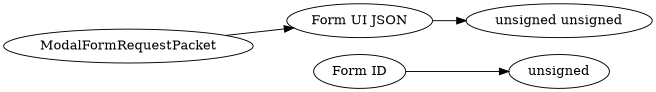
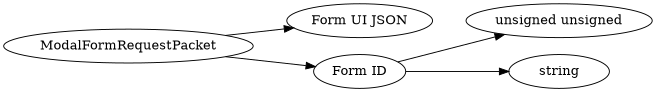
edge "Form UI JSON" -> "unsigned unsigned": now "Form ID" -> "unsigned unsigned"
edge "ModalFormRequestPacket" -> "Form ID": added
node "unsigned": label "unsigned" -> "string"
